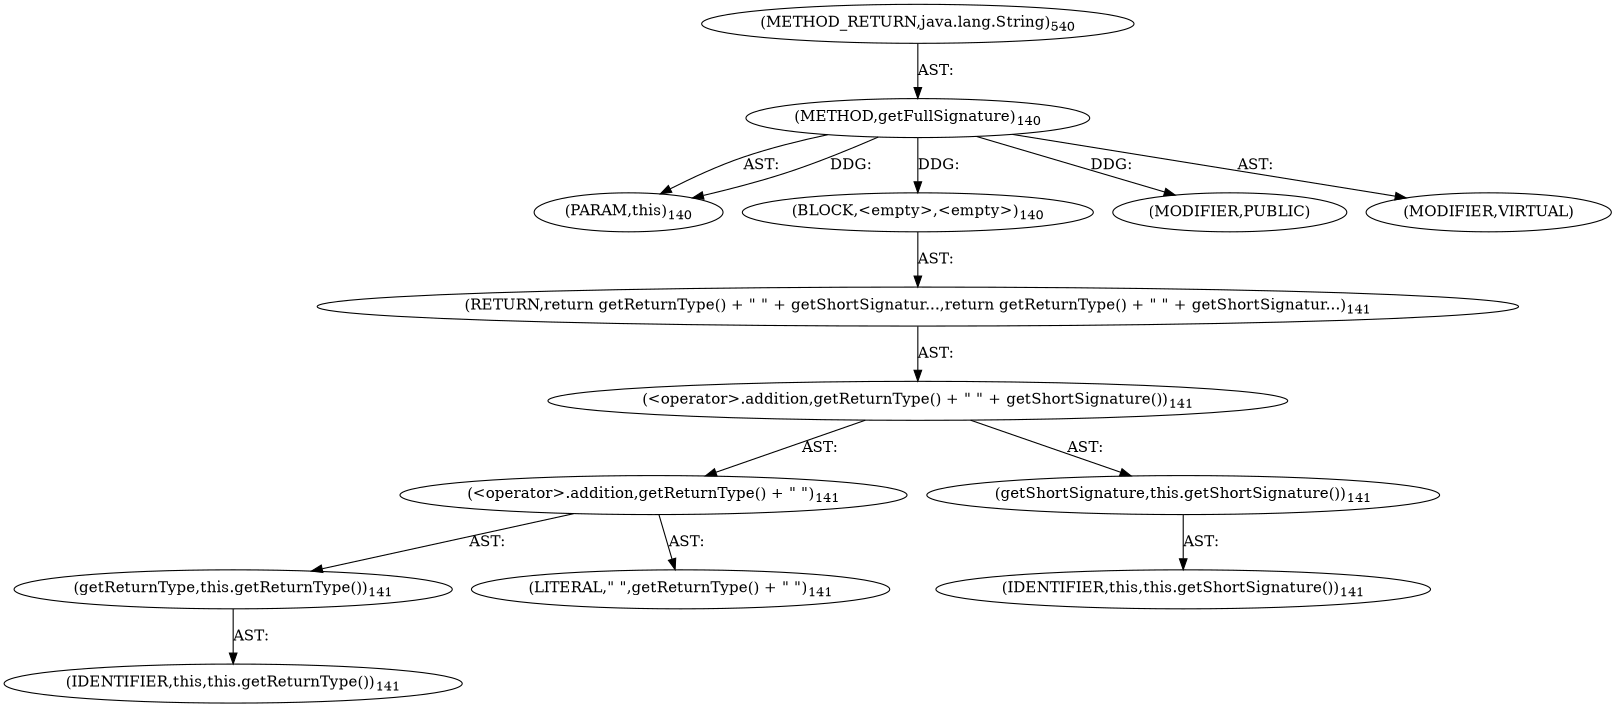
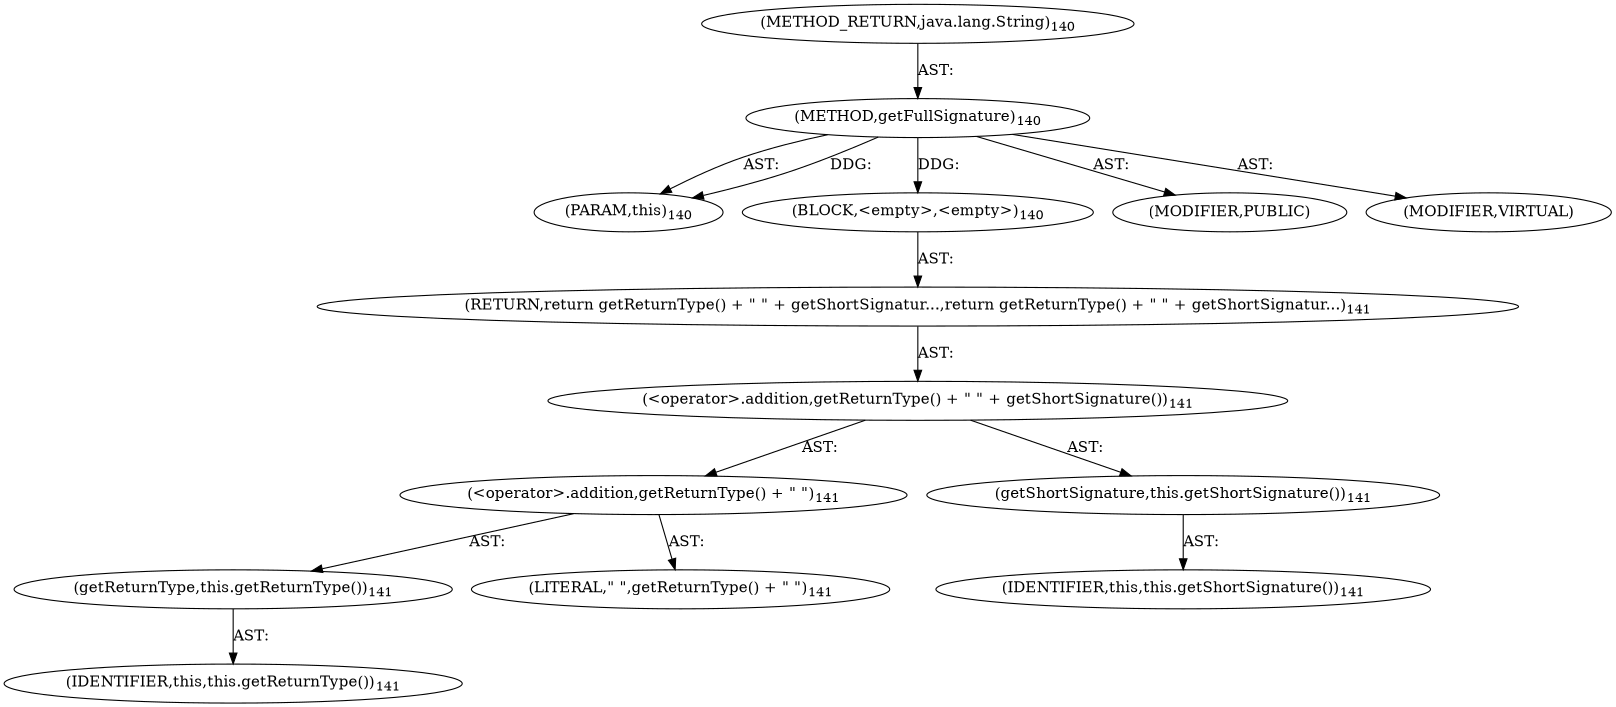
node "(METHOD_RETURN,java.lang.String)": text "540" -> "140"
edge "(METHOD,getFullSignature)" -> "(MODIFIER,PUBLIC)": label "DDG: " -> "AST: "
